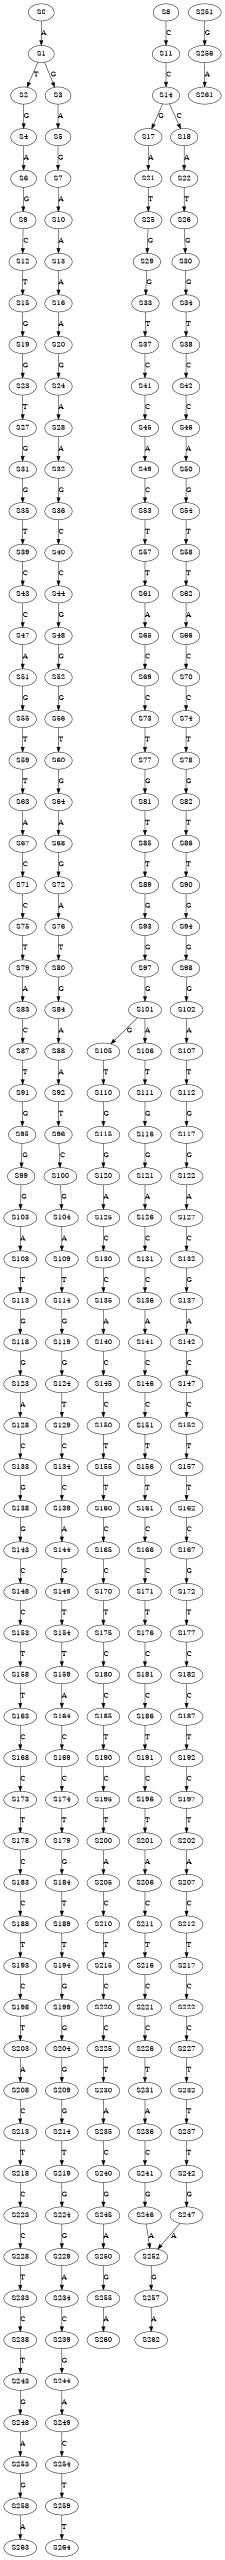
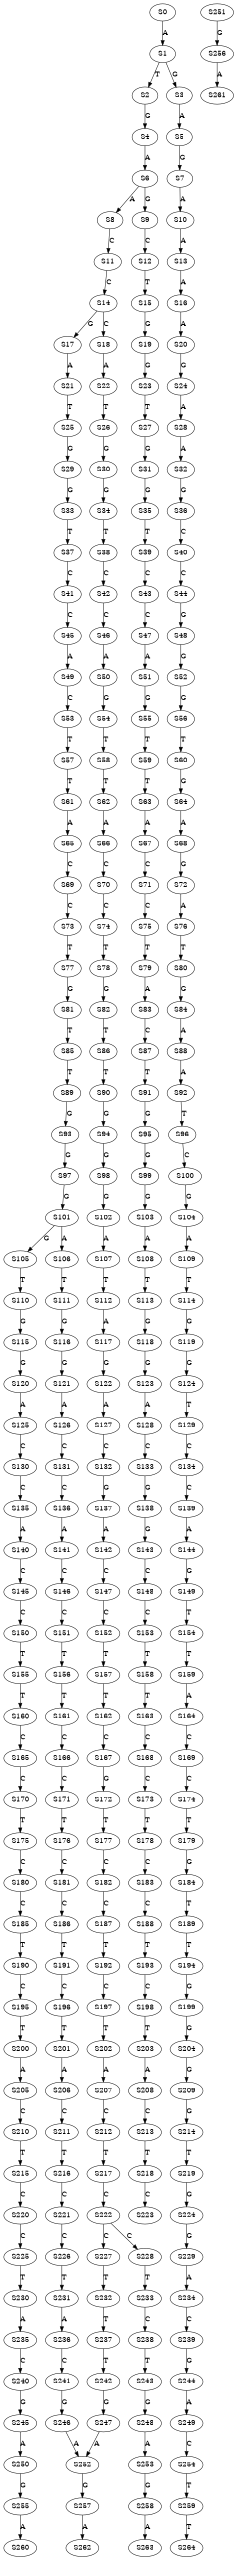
edge "S6" -> "S8": added, label "A"
edge "S112" -> "S117": label "G" -> "A"
edge "S223" -> "S228": now "S222" -> "S228"
